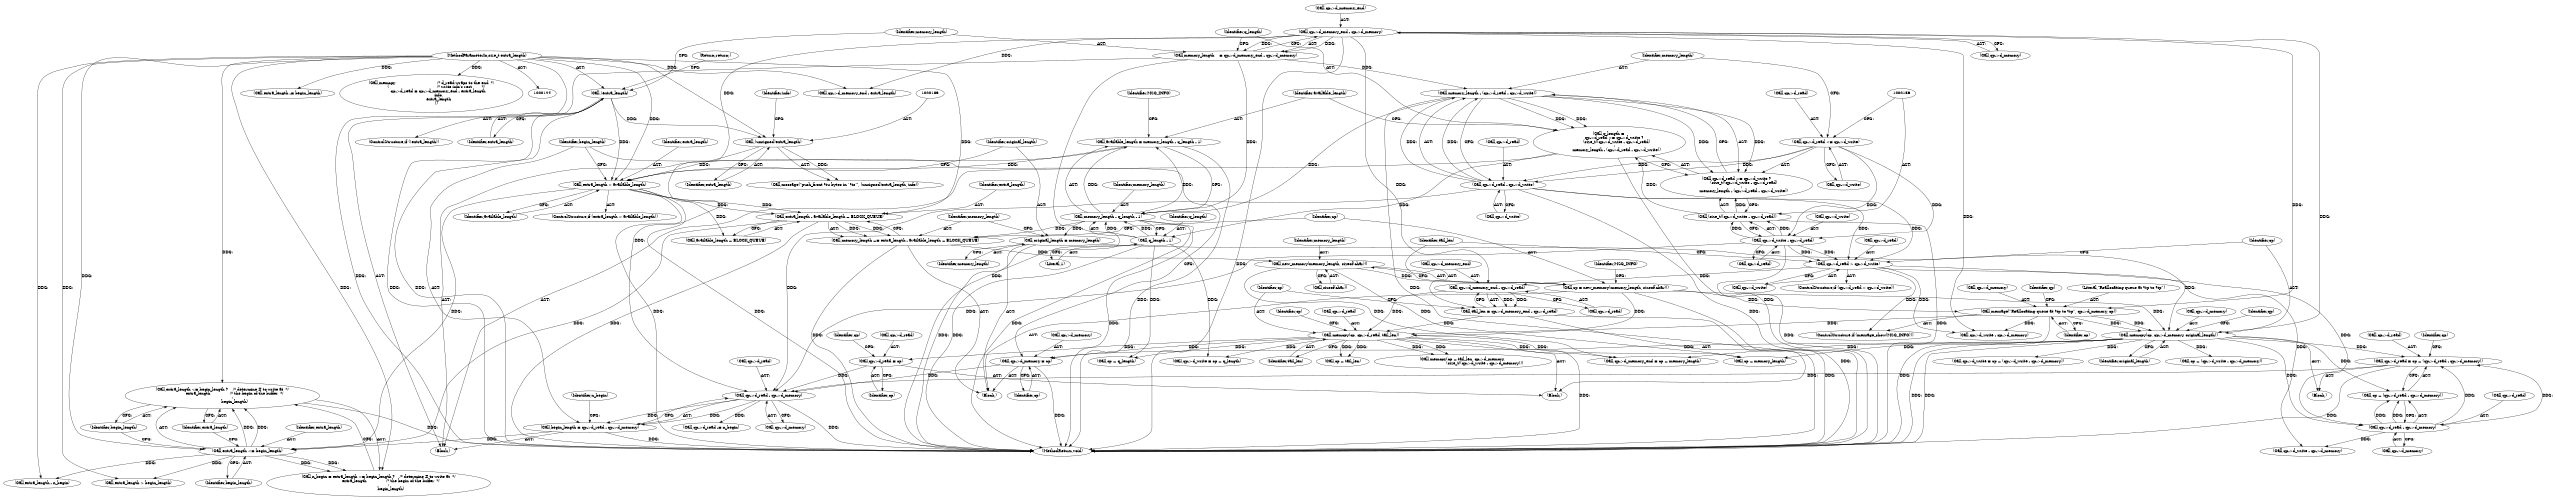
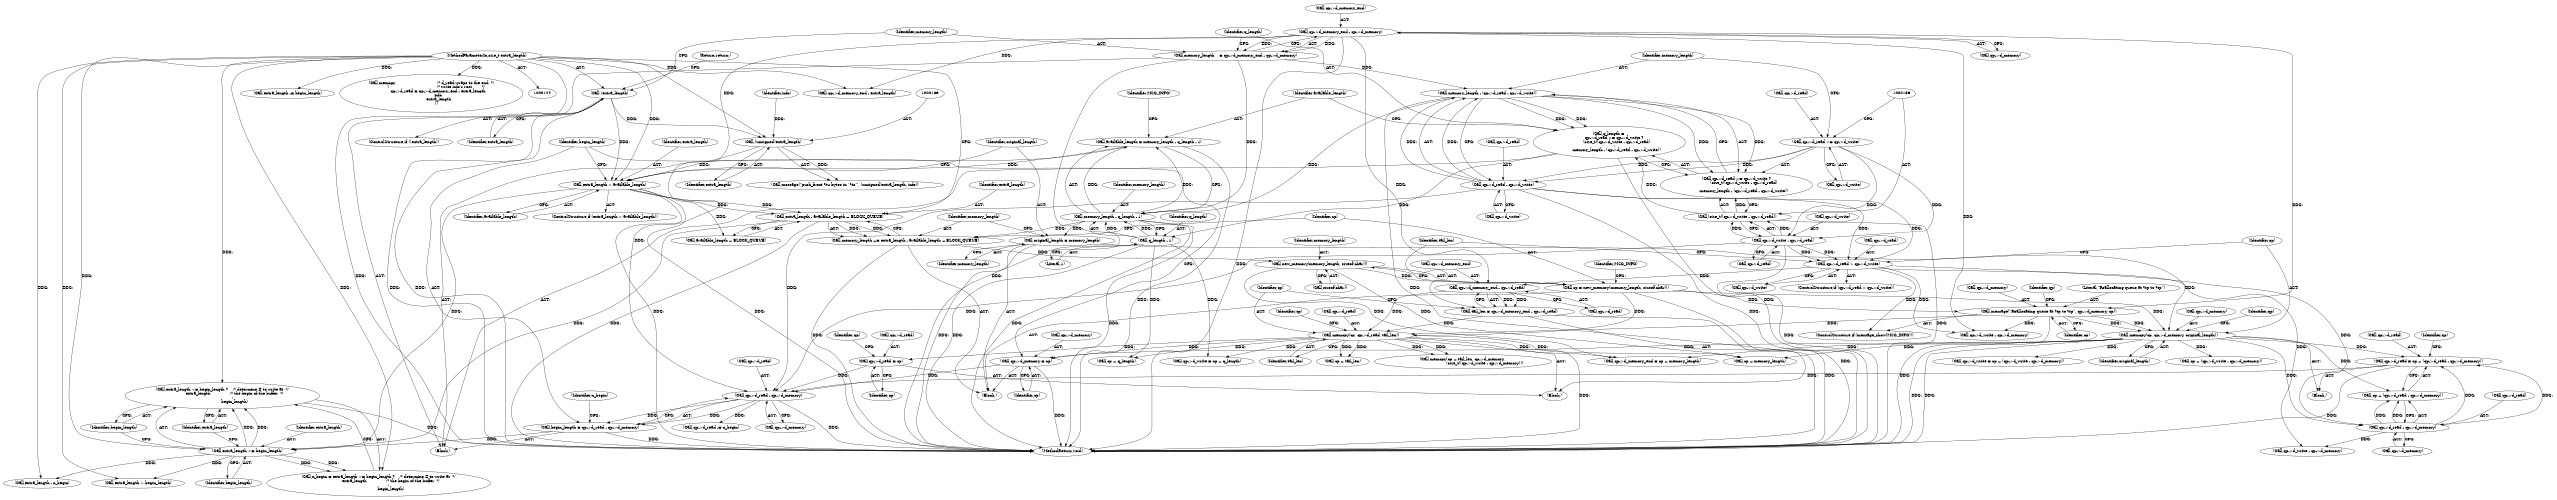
edge "(Call,qp->d_memory_end - qp->d_memory)" -> "(Call,memcpy(cp, qp->d_memory, original_length))": removed, label "DDG:"
edge "(Identifier,info)" -> "(Call,(unsigned)extra_length)": label "CFG: " -> "DDG: "
edge "(MethodParameterIn,size_t extra_length)" -> "(Call,extra_length - available_length + BLOCK_QUEUE)": label "DDG: " -> "CFG: "
